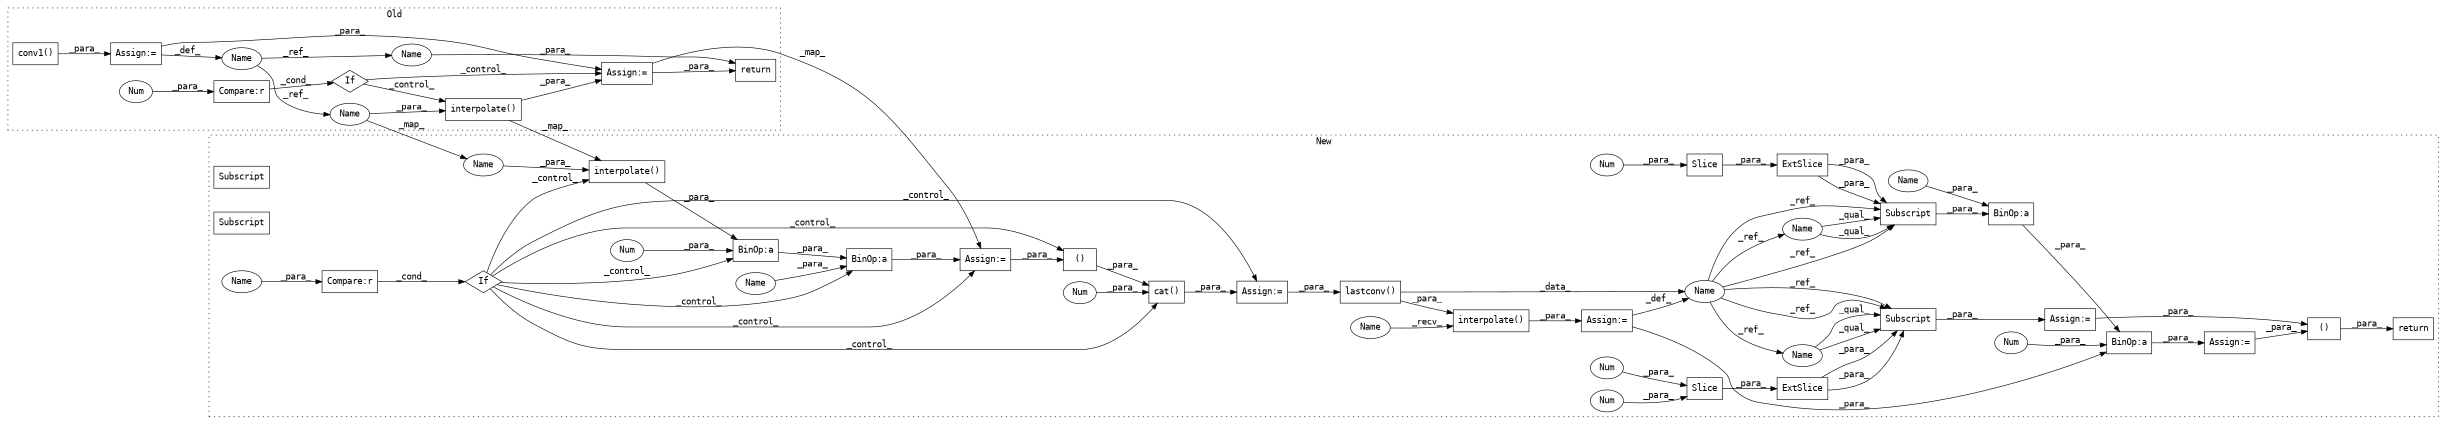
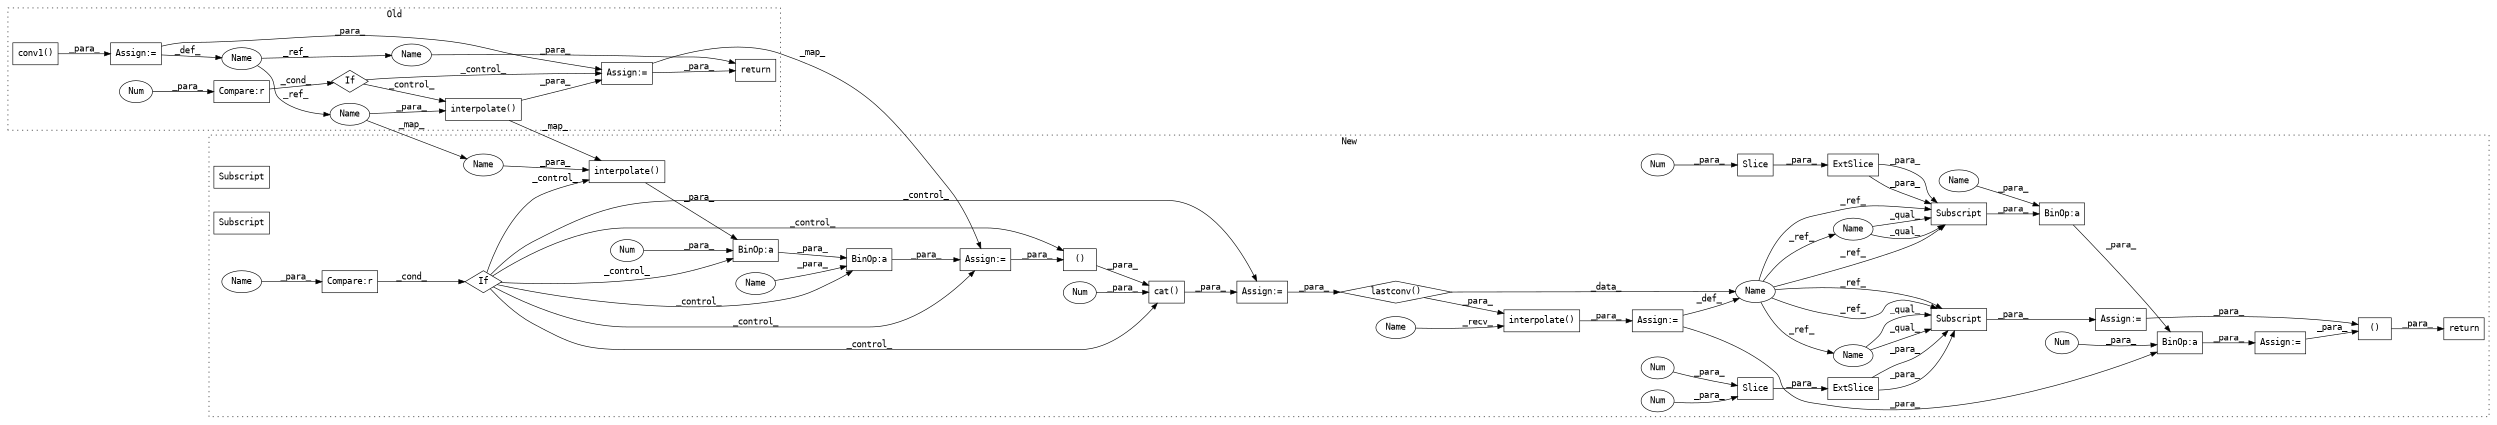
node "lastconv()": shape box -> diamond
